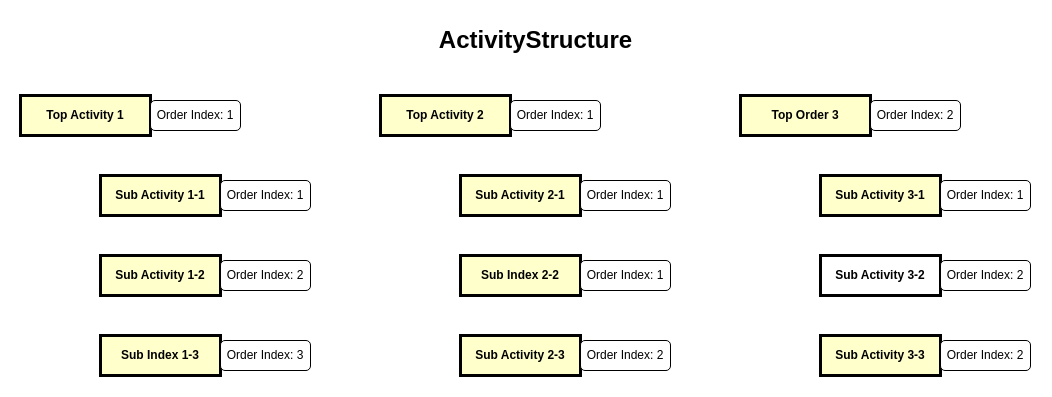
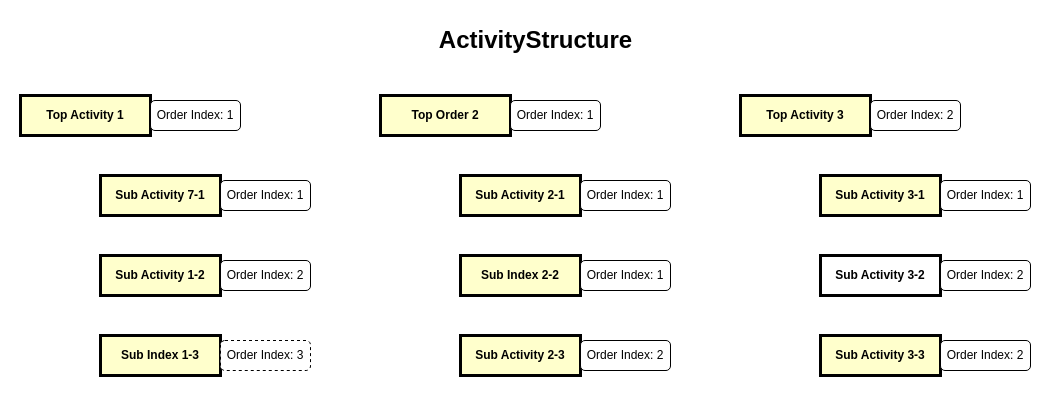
node "Top Activity 2": label "Top Activity 2" -> "Top Order 2"
node "Top Order 3": label "Top Order 3" -> "Top Activity 3"
node "Sub Activity 1-1": label "Sub Activity 1-1" -> "Sub Activity 7-1"
node "Order Index: 3": style solid -> dashed
